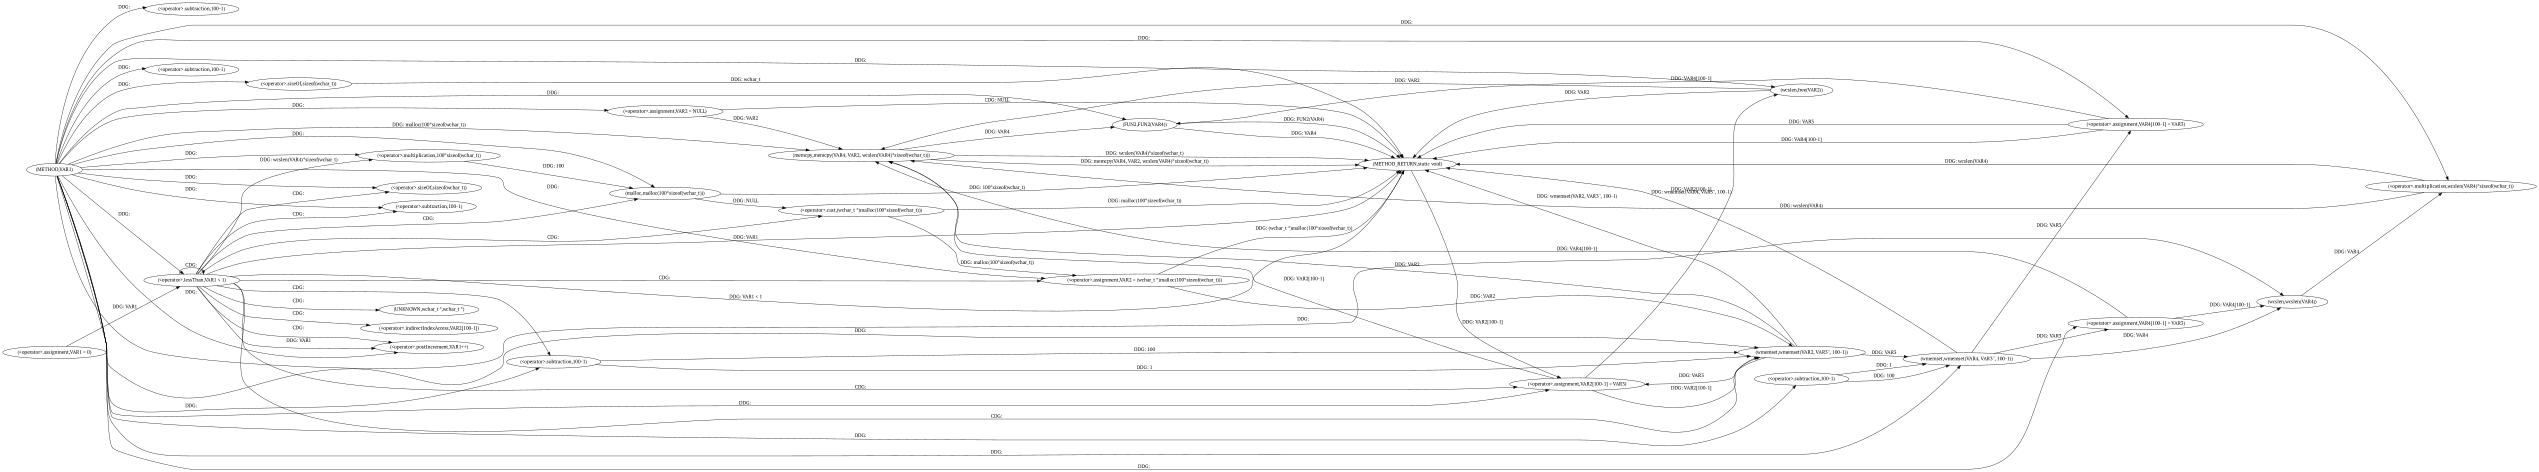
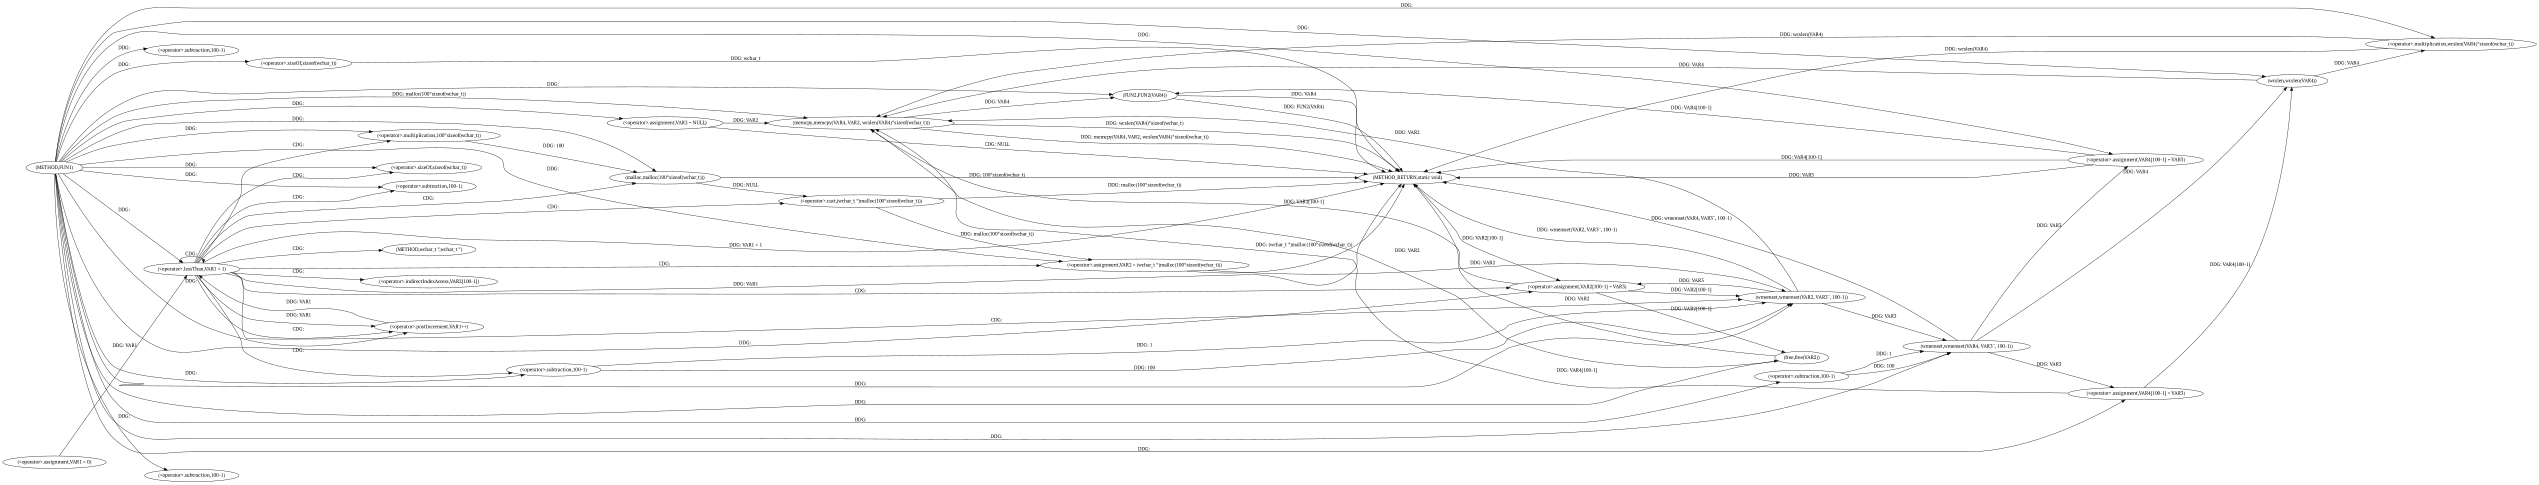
edge "(wcslen,wcslen(VAR4))" -> "(memcpy,memcpy(VAR4, VAR2, wcslen(VAR4)*sizeof(wchar_t)))": added, label "DDG: VAR4"
node "(wcslen,free(VAR2))": label "(wcslen,free(VAR2))" -> "(free,free(VAR2))"
edge "(<operator>.lessThan,VAR1 < 1)" -> "(<operator>.multiplication,100*sizeof(wchar_t))": label "DDG: wcslen(VAR4)*sizeof(wchar_t)" -> "CDG: "
node "(METHOD,VAR1)": label "(METHOD,VAR1)" -> "(METHOD,FUN1)"
edge "(<operator>.postIncrement,VAR1++)" -> "(<operator>.lessThan,VAR1 < 1)": added, label "DDG: VAR1"
node "(UNKNOWN,wchar_t *,wchar_t *)": label "(UNKNOWN,wchar_t *,wchar_t *)" -> "(METHOD,wchar_t *,wchar_t *)"
